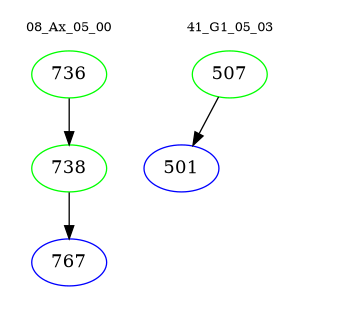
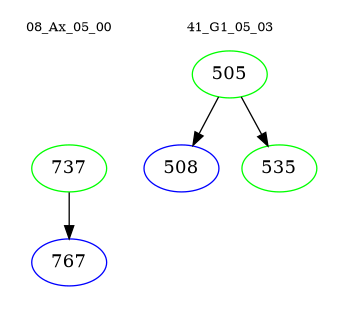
node "736": removed
node "507": label "507" -> "505"
node "738": label "738" -> "737"
node "501": label "501" -> "508"
node "535": added
